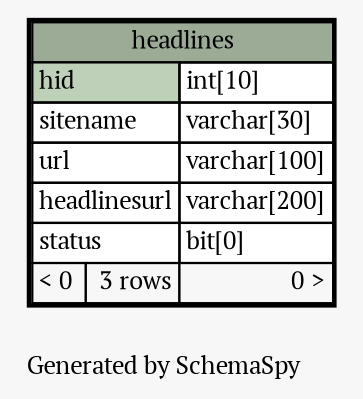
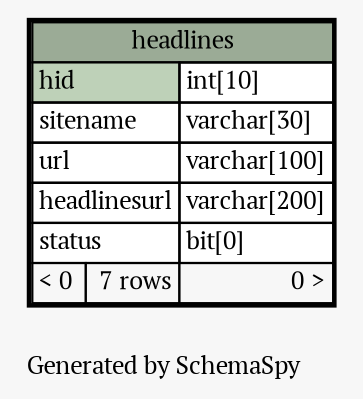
node "headlines": text "3 rows" -> "7 rows"
